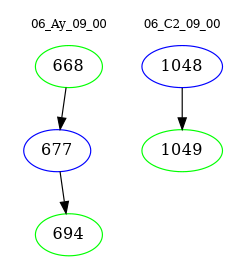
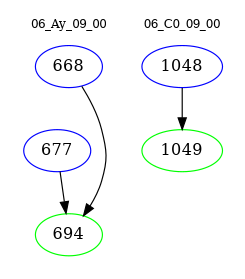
cluster "06_C2_09_00": label "06_C2_09_00" -> "06_C0_09_00"
node "668": color green -> blue
edge "668" -> "677": now "668" -> "694"
